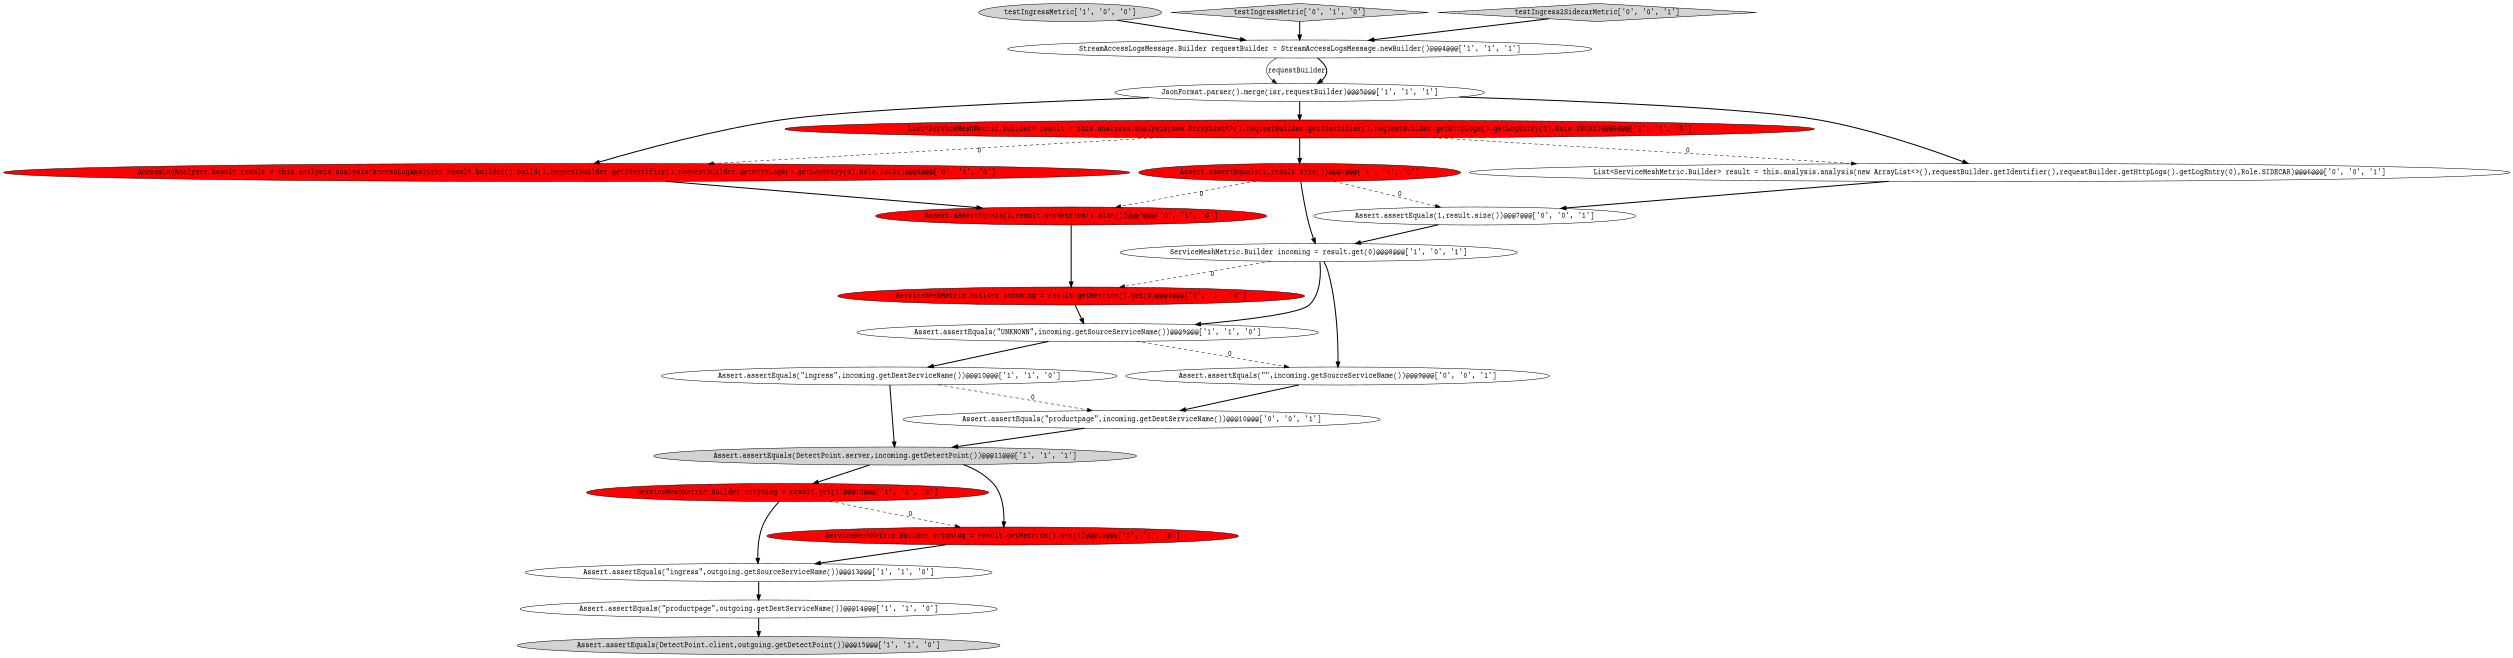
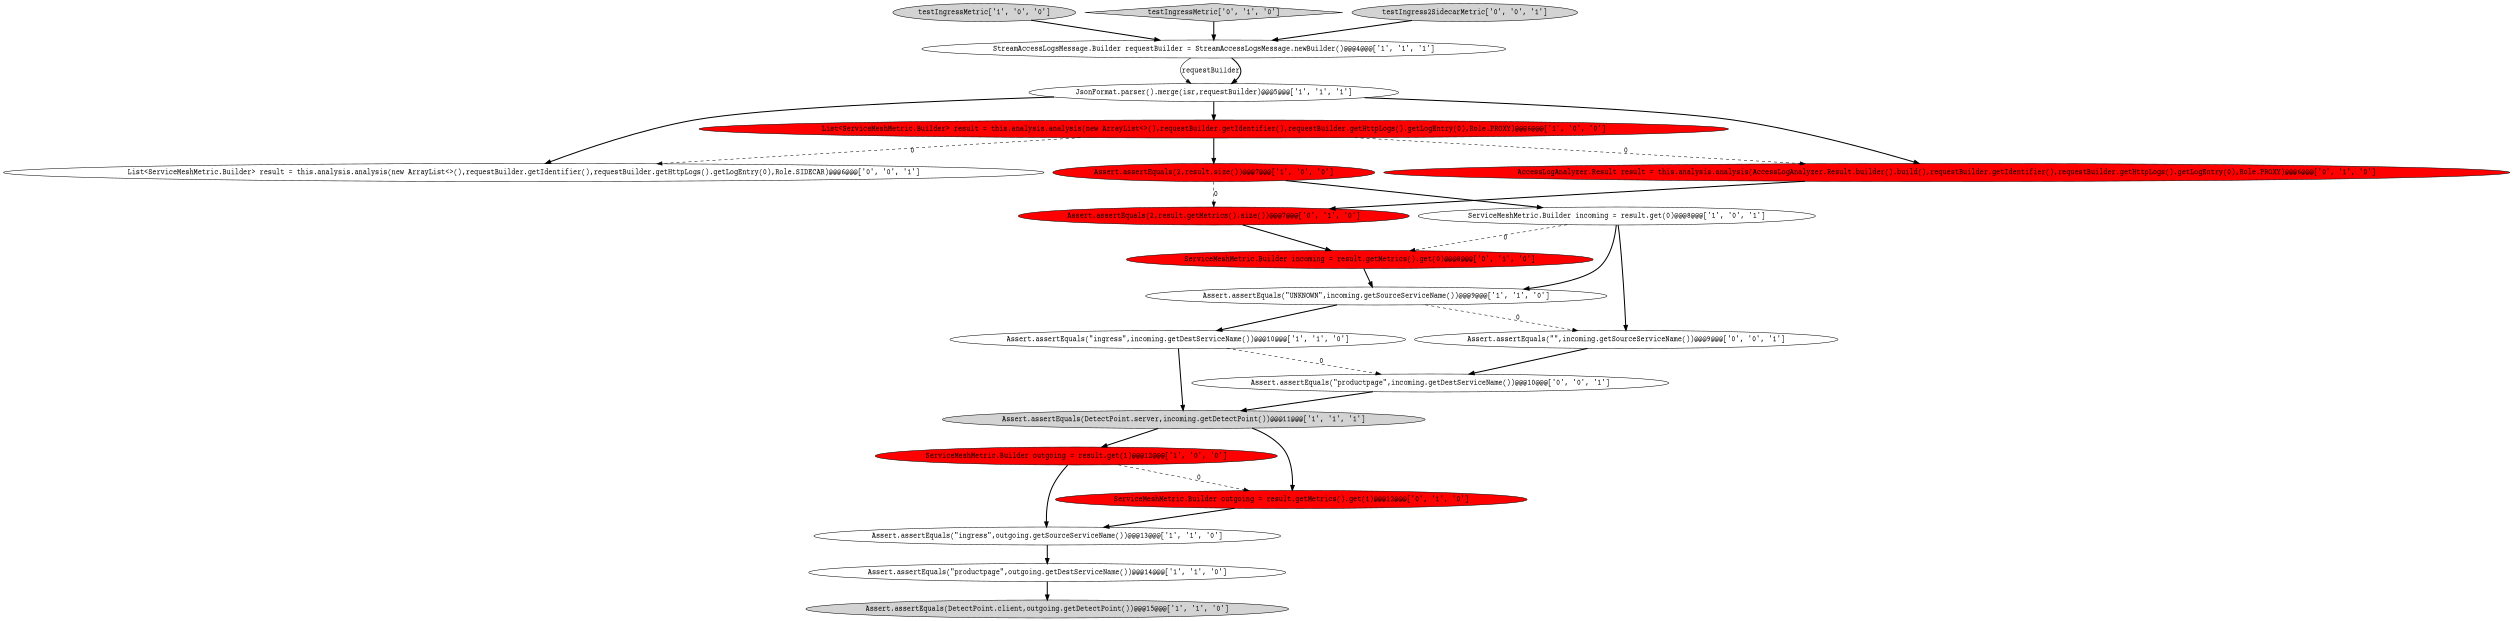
node "testIngress2SidecarMetric['0', '0', '1']": shape diamond -> ellipse
node "Assert.assertEquals(1,result.size())@@@7@@@['0', '0', '1']": removed
